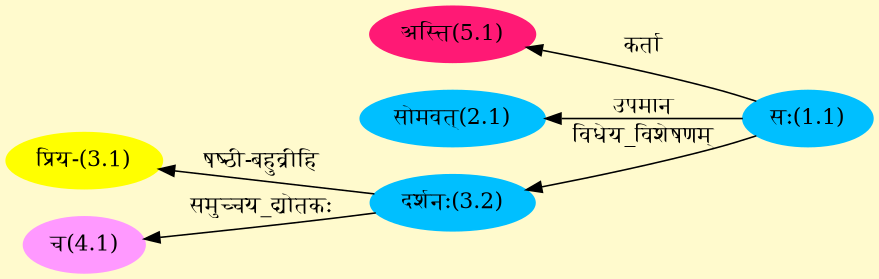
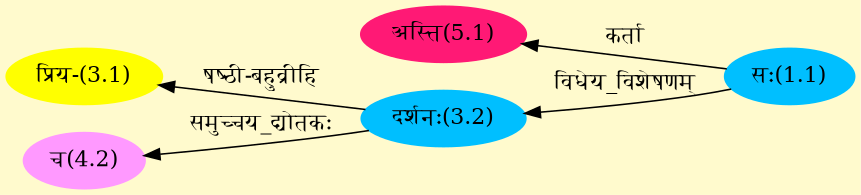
node "सोमवत्(2.1)": removed
node "च(4.1)": label "च(4.1)" -> "च(4.2)"
